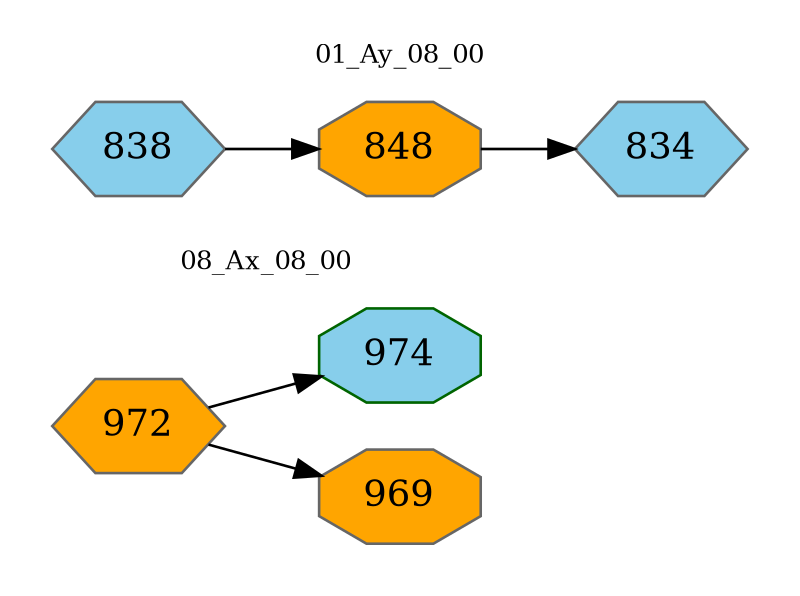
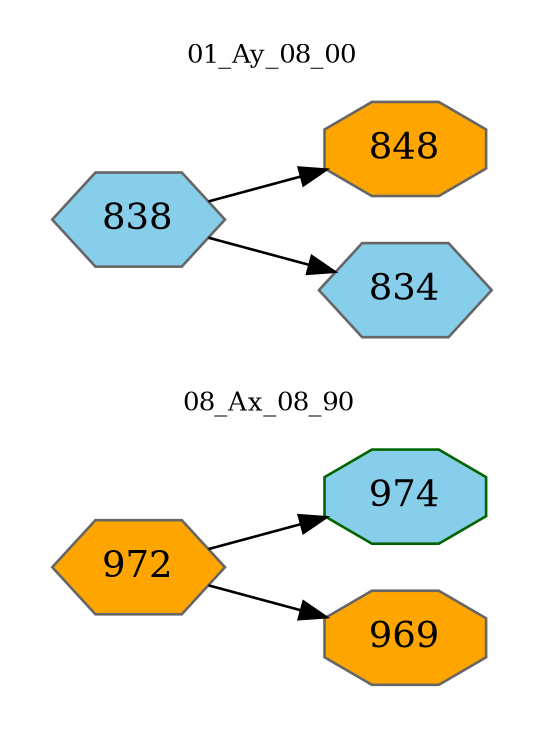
edge "848" -> "834": now "838" -> "834"
cluster "08_Ax_08_00": label "08_Ax_08_00" -> "08_Ax_08_90"
